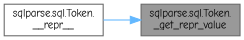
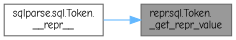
node "sqlparse.sql.Token. _get_repr_value": label "sqlparse.sql.Token. _get_repr_value" -> "repr.sql.Token. _get_repr_value"
